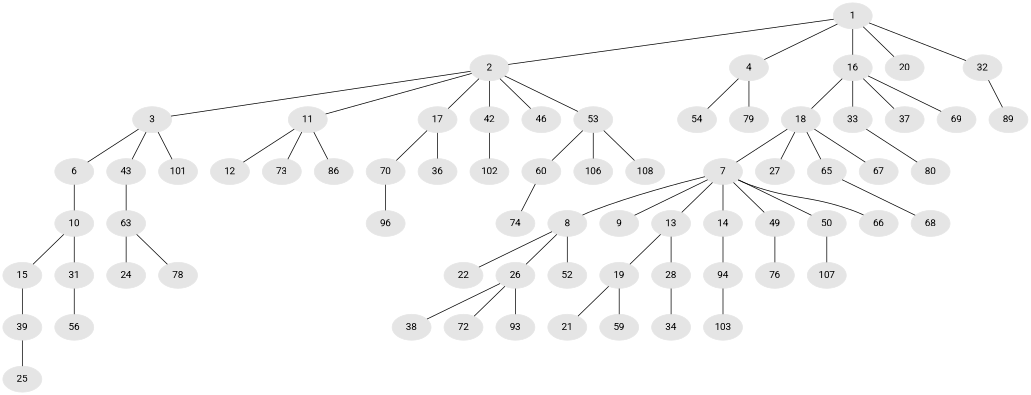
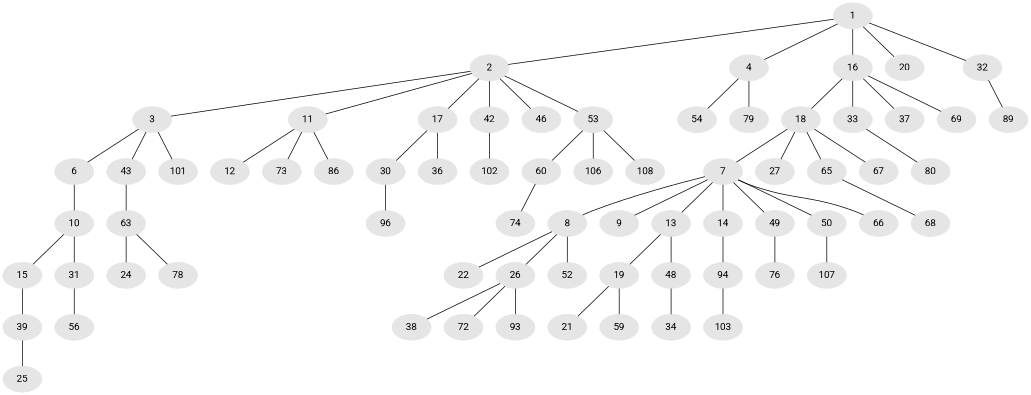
node "70": label "70" -> "30"
node "28": label "28" -> "48"
